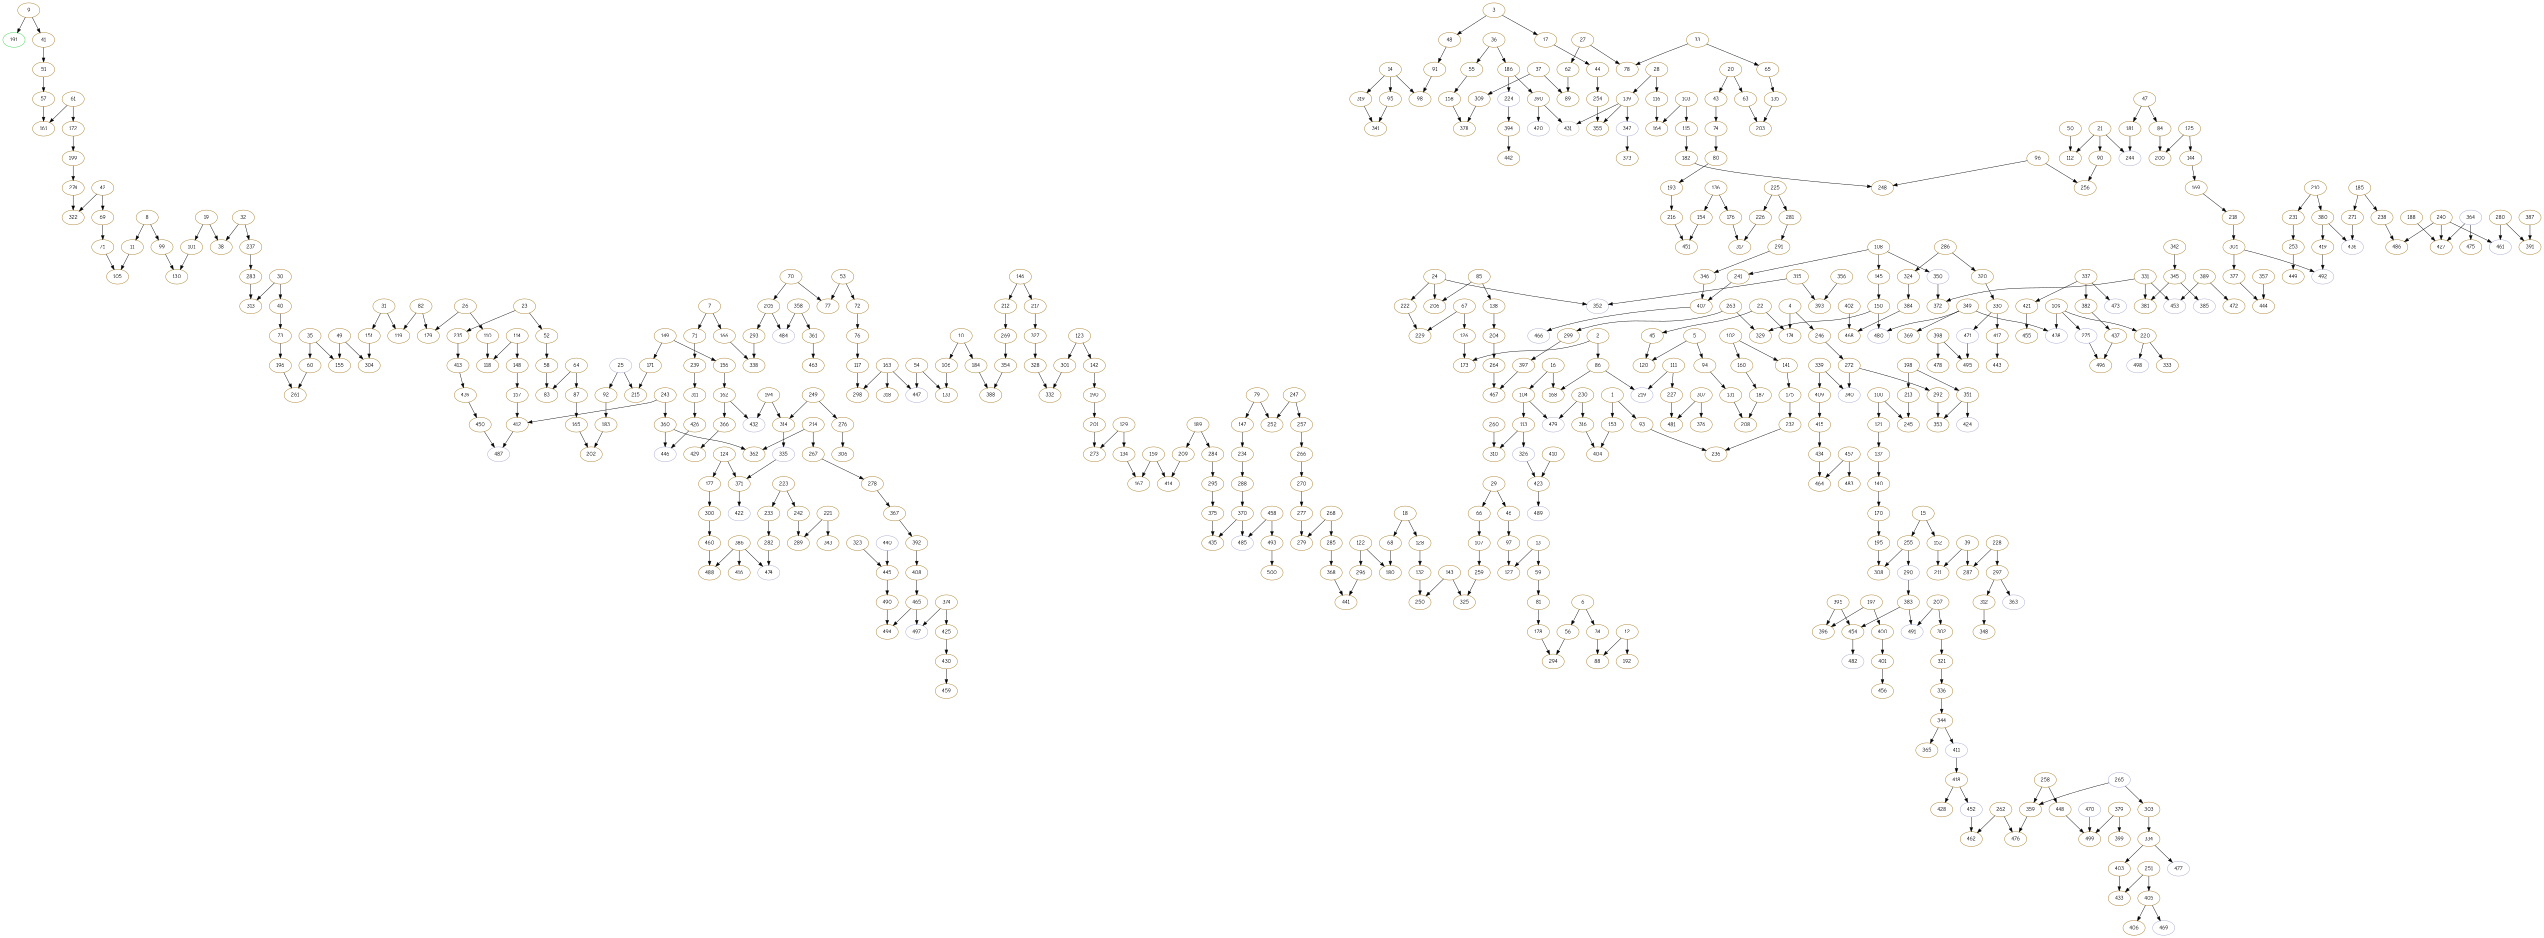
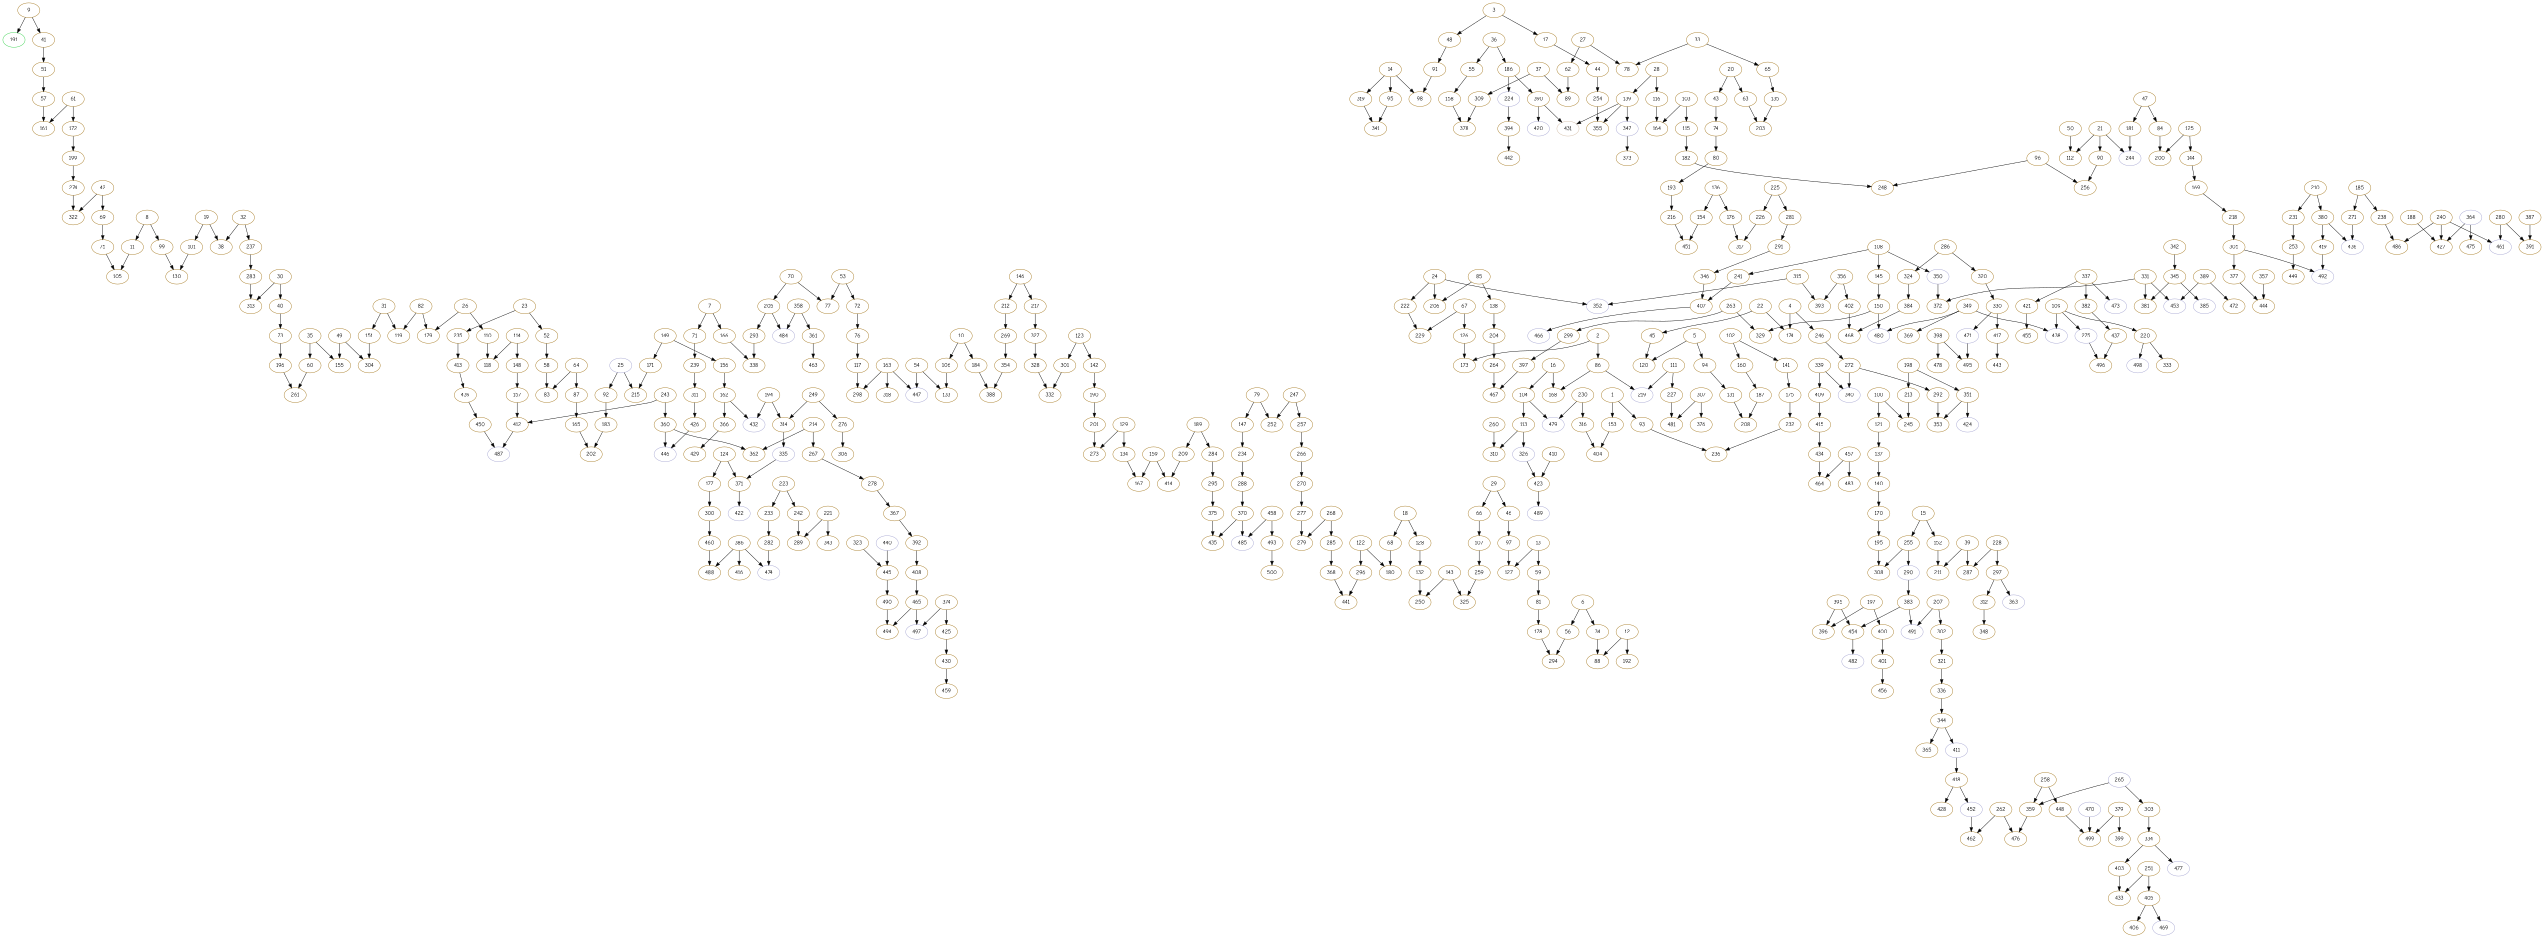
edge "356" -> "402": added
